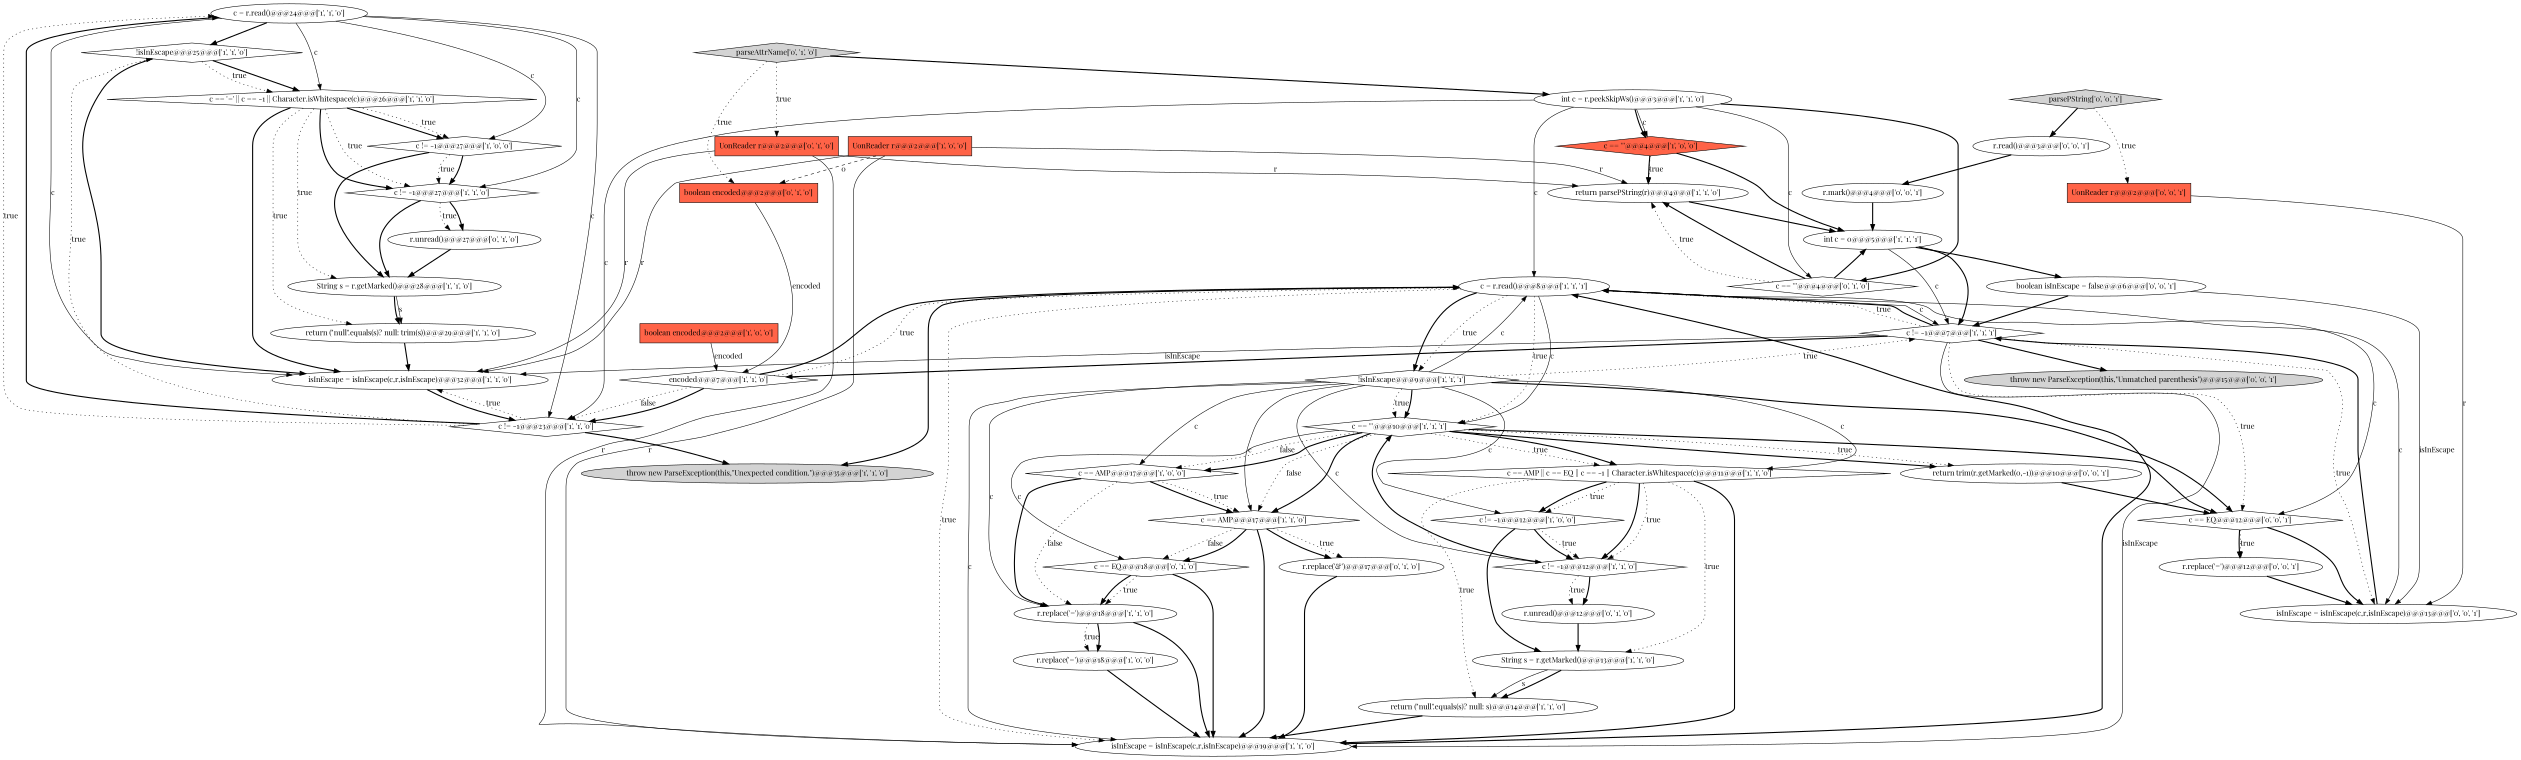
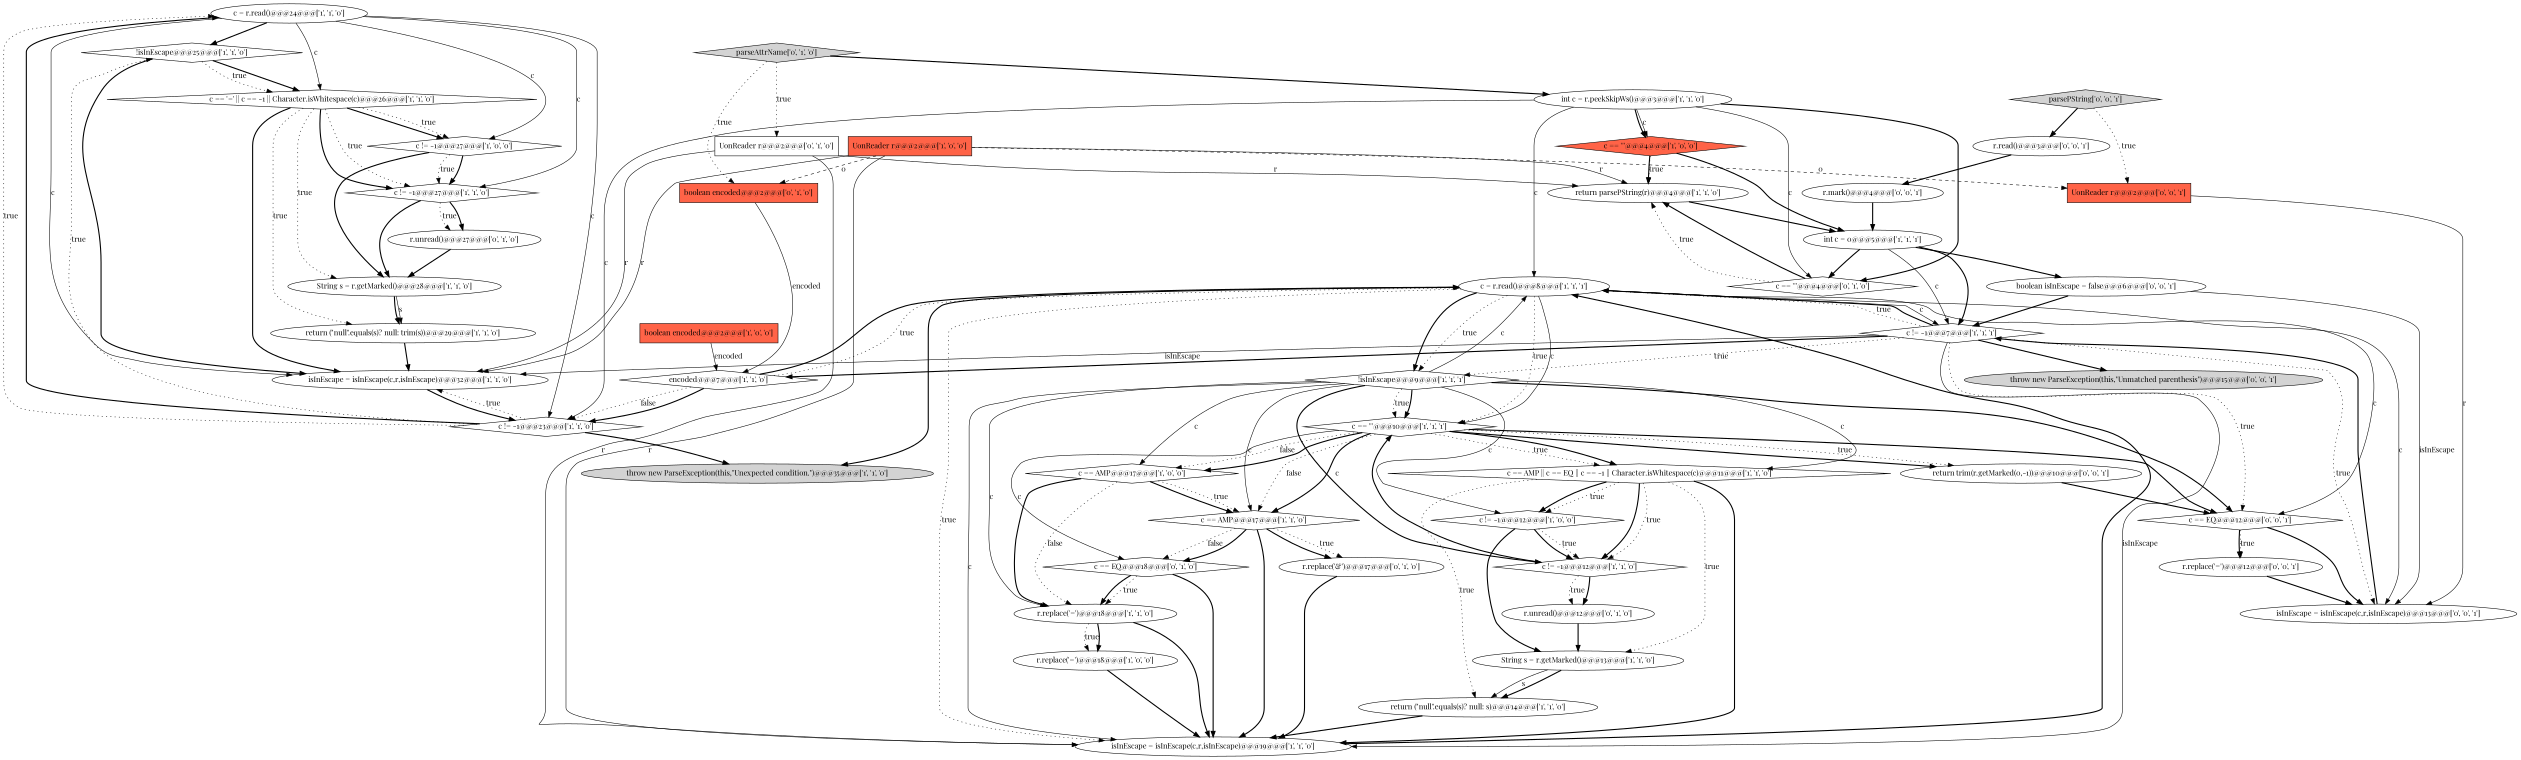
node "UonReader r@@@2@@@['0', '1', '0']": fillcolor tomato -> white
edge "UonReader r@@@2@@@['1', '0', '0']" -> "UonReader r@@@2@@@['0', '0', '1']": added, label "0"
edge "c == '''@@@4@@@['0', '1', '0']" -> "int c = 0@@@5@@@['1', '1', '1']": reversed
edge "!isInEscape@@@9@@@['1', '1', '1']" -> "c != -1@@@7@@@['1', '1', '1']": reversed
edge "!isInEscape@@@9@@@['1', '1', '1']" -> "c != -1@@@12@@@['1', '1', '0']": style solid -> bold
